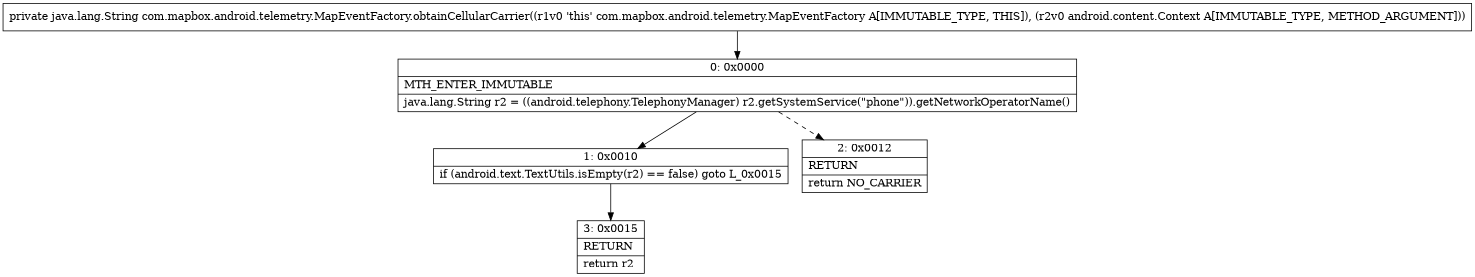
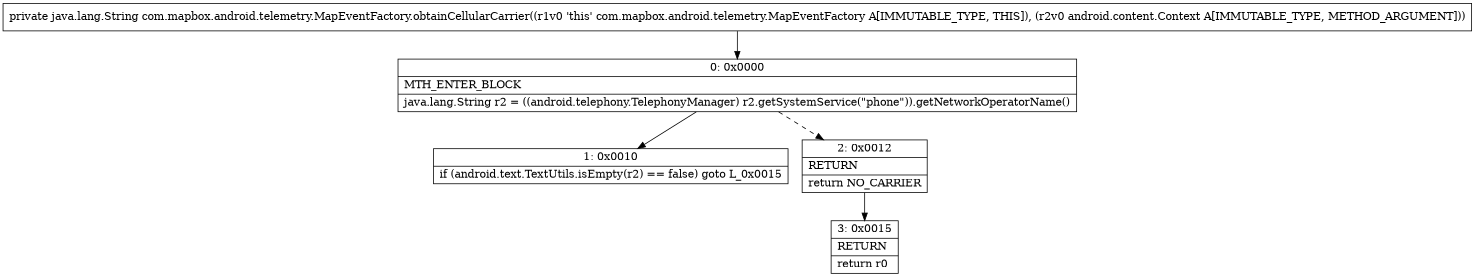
node "0: 0x0000": text "MTH_ENTER_IMMUTABLE" -> "MTH_ENTER_BLOCK"
edge "1: 0x0010" -> "3: 0x0015": now "2: 0x0012" -> "3: 0x0015"
node "3: 0x0015": text "return r2" -> "return r0"
